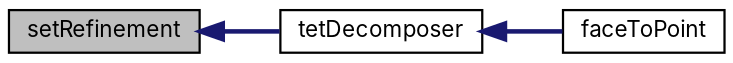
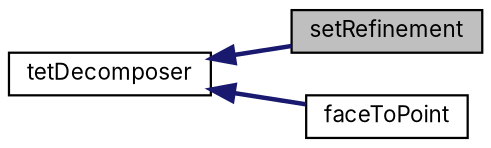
edge "tetDecomposer" -> "setRefinement": reversed
